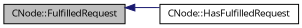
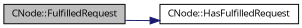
edge "CNode::HasFulfilledRequest" -> "CNode::FulfilledRequest": reversed
